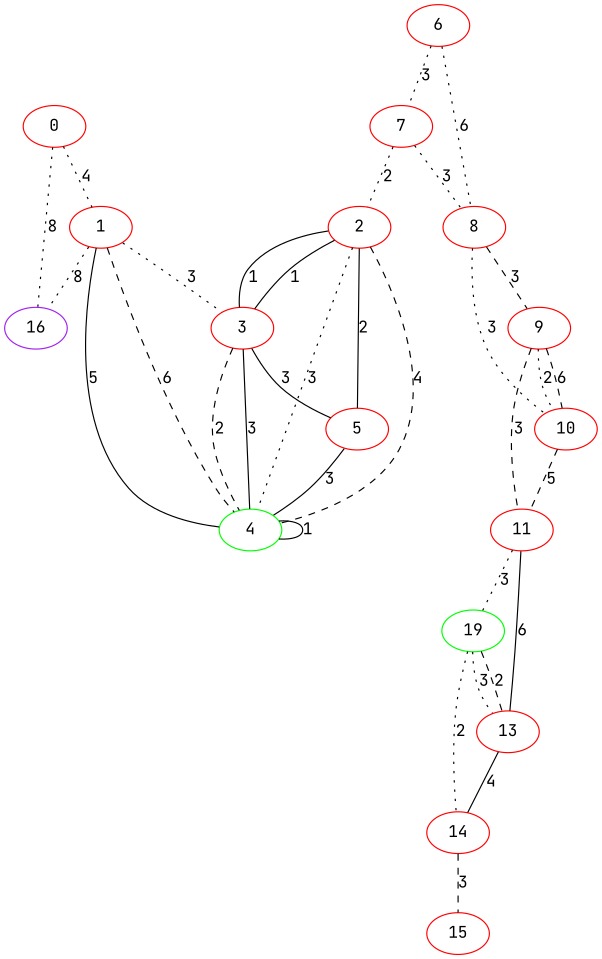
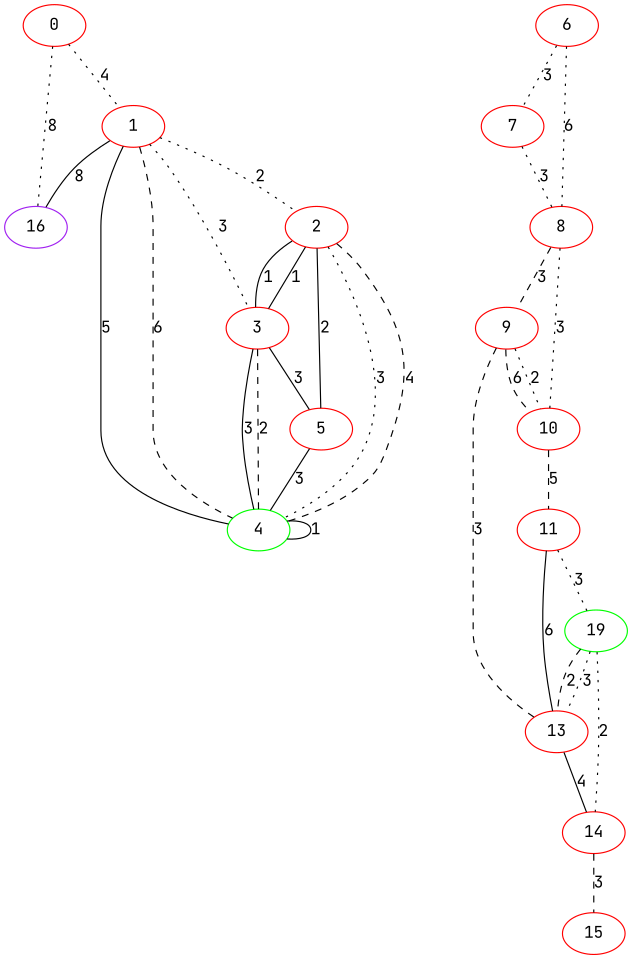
edge "7" -- "2": now "1" -- "2"
edge "1" -- "16": style dotted -> solid
edge "9" -- "11": now "9" -- "13"
